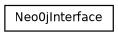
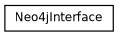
node "Neo0jInterface": label "Neo0jInterface" -> "Neo4jInterface"
